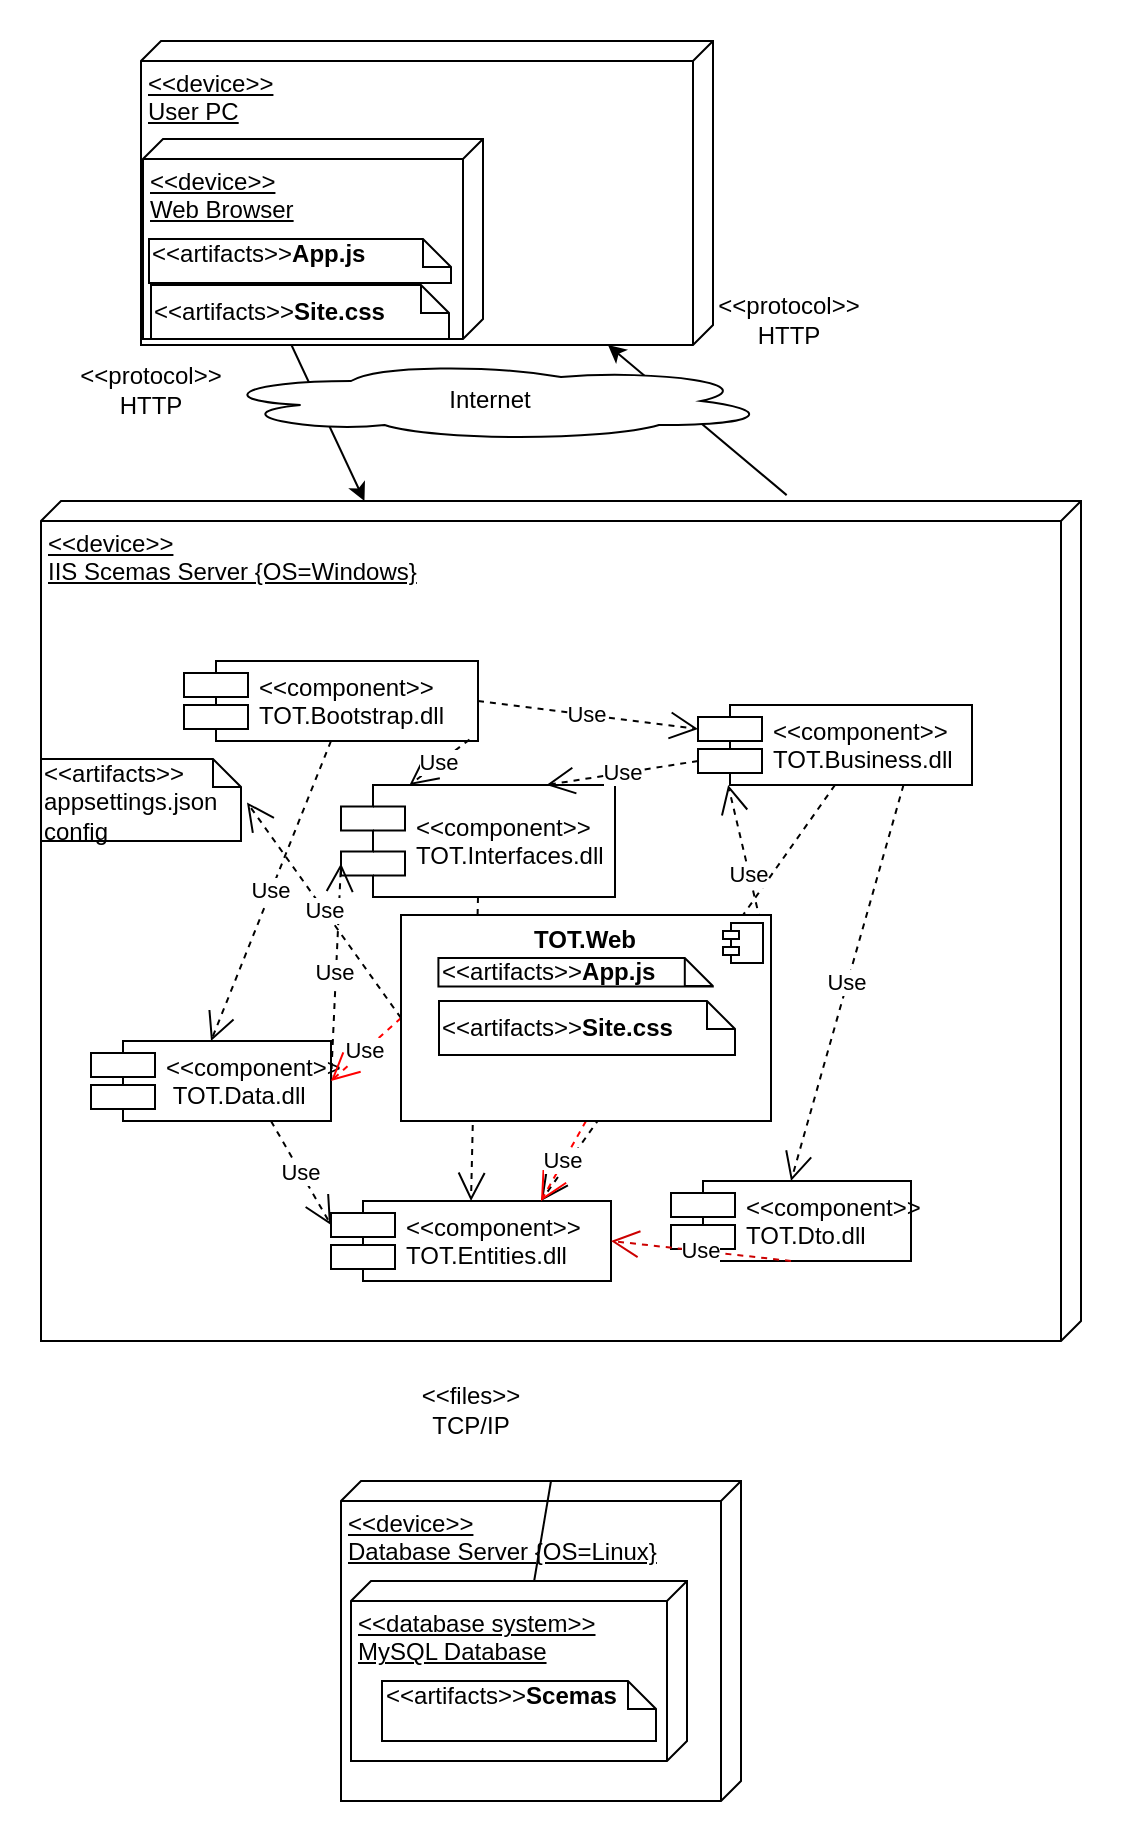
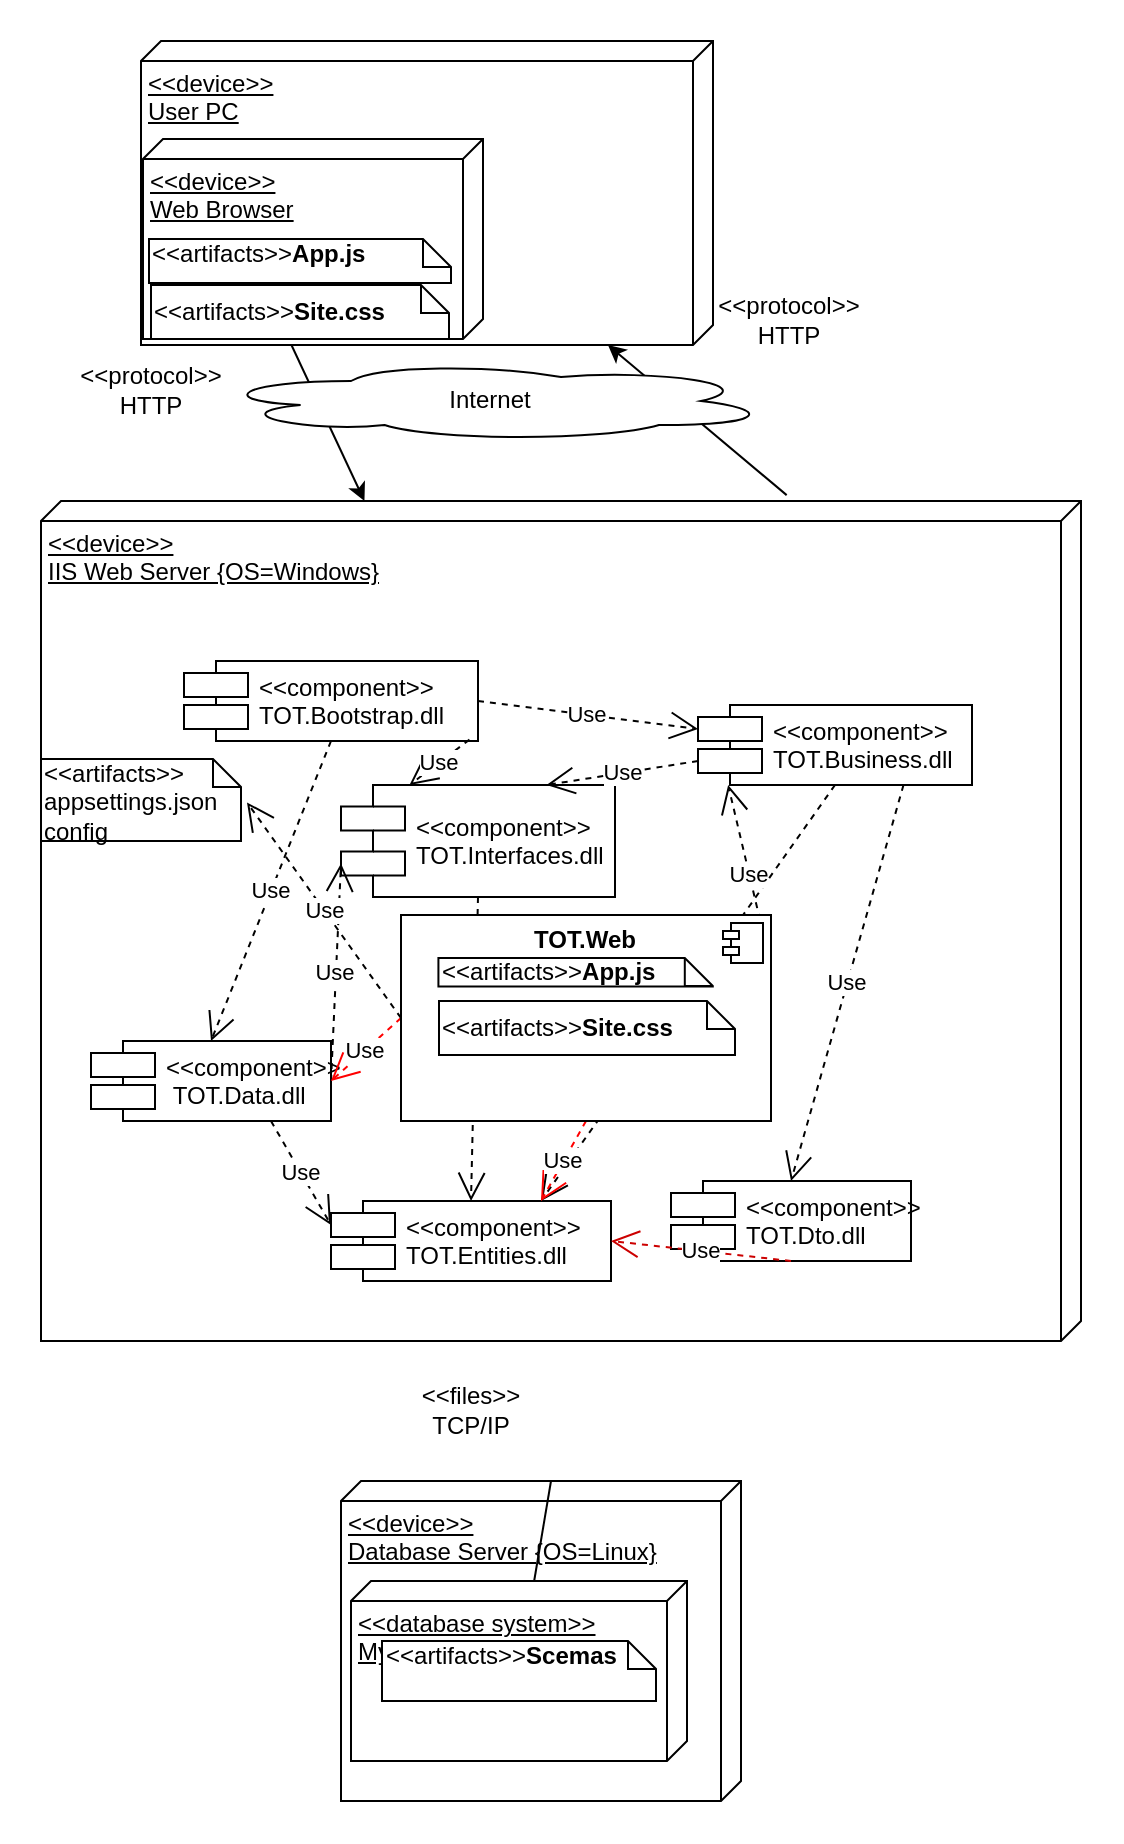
node "<<device>> IIS Scemas Server {OS=Windows}": label "<<device>> IIS Scemas Server {OS=Windows}" -> "<<device>> IIS Web Server {OS=Windows}"
node "<<artifacts>>Scemas": moved (519, 1711) -> (519, 1671)
